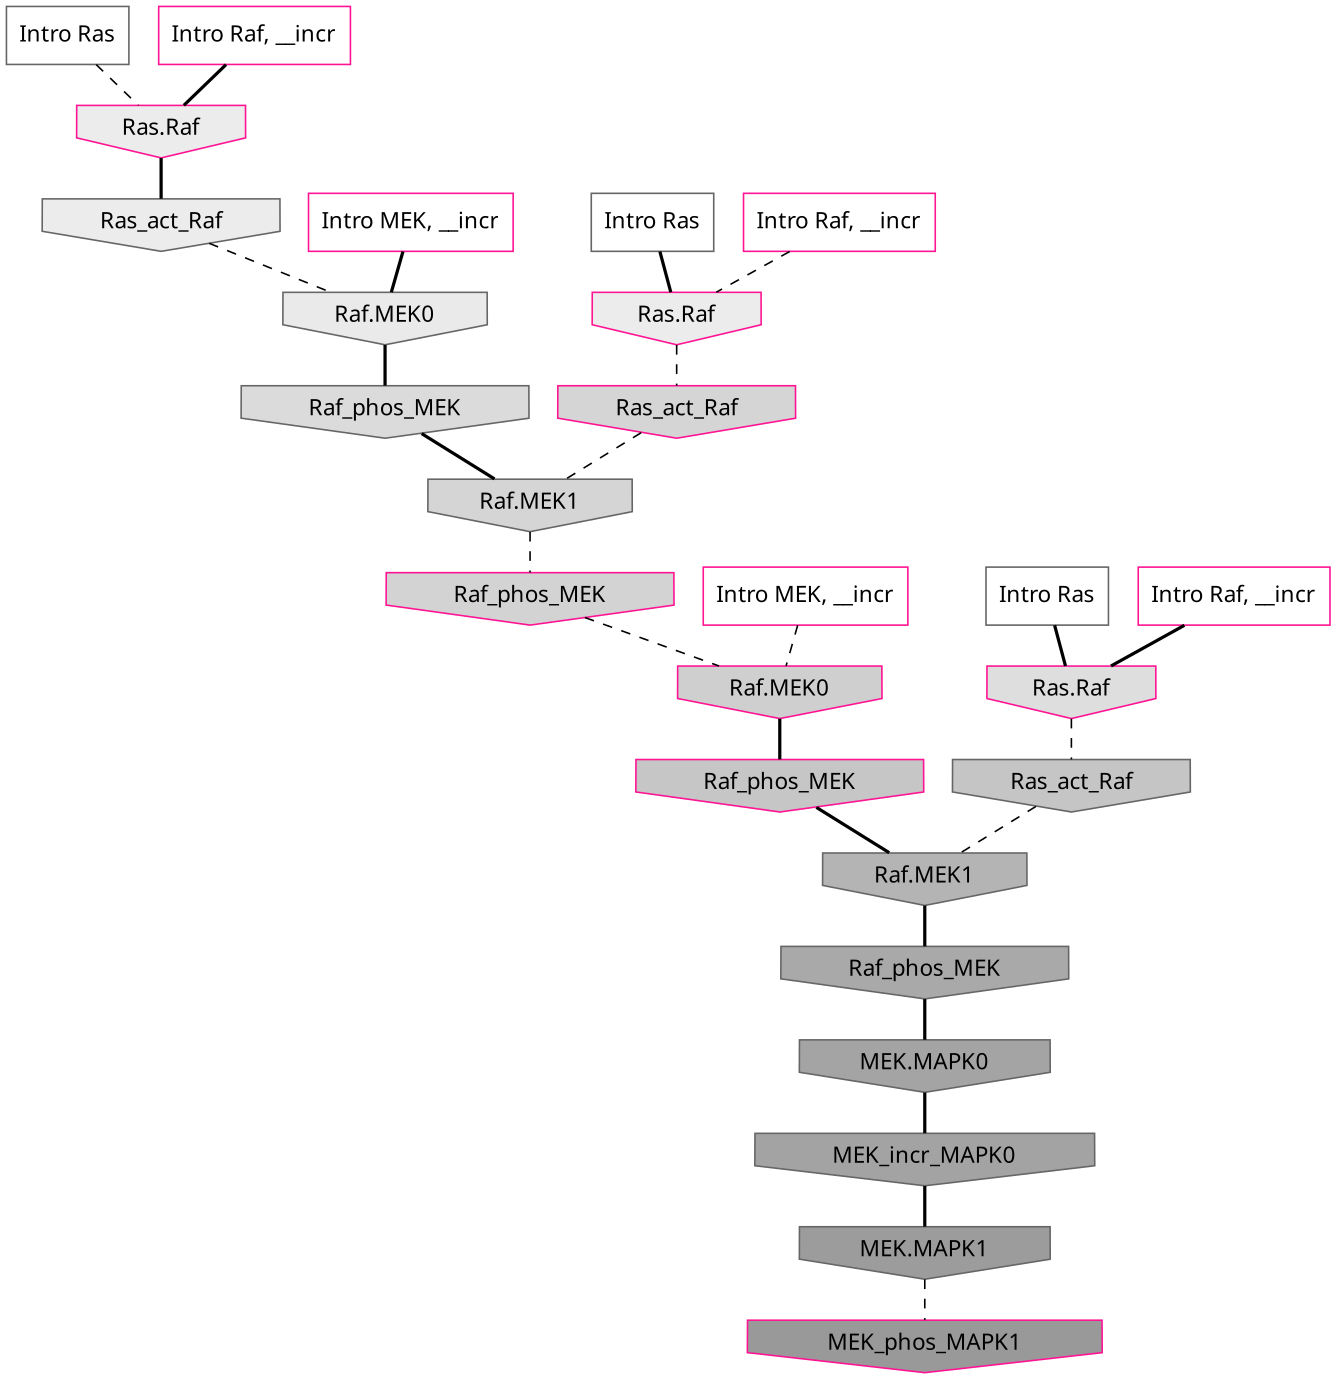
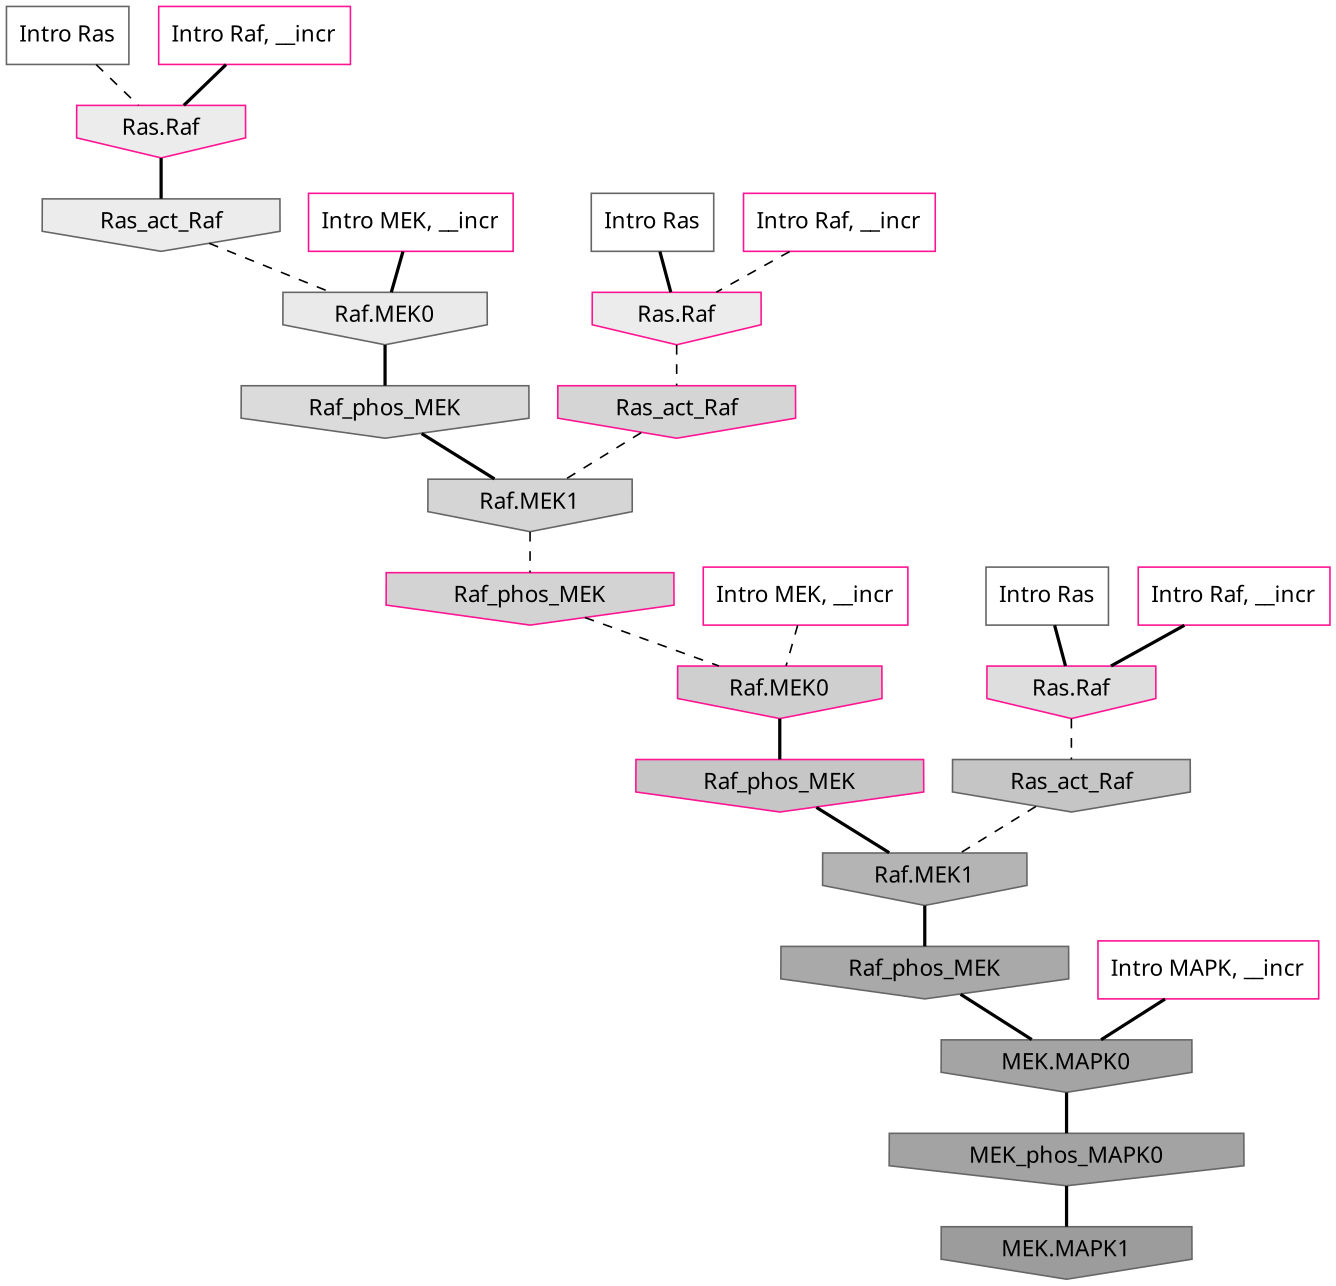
node "Intro MAPK, __incr": added
node "MEK_incr_MAPK0": label "MEK_incr_MAPK0" -> "MEK_phos_MAPK0"
node "MEK_phos_MAPK1": removed
